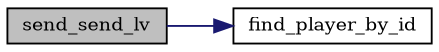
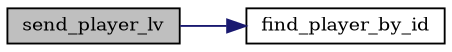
node "send_send_lv": label "send_send_lv" -> "send_player_lv"
